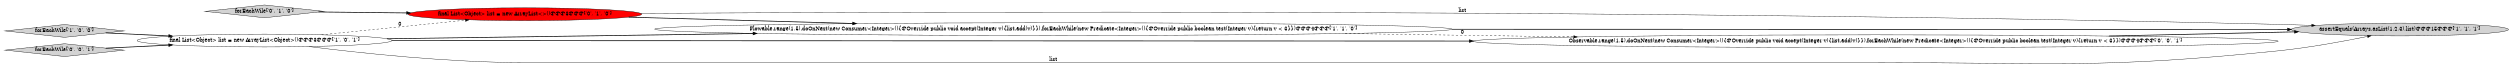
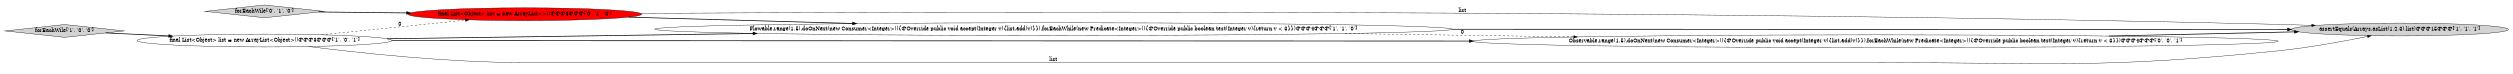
node "forEachWile['0', '0', '1']": removed
